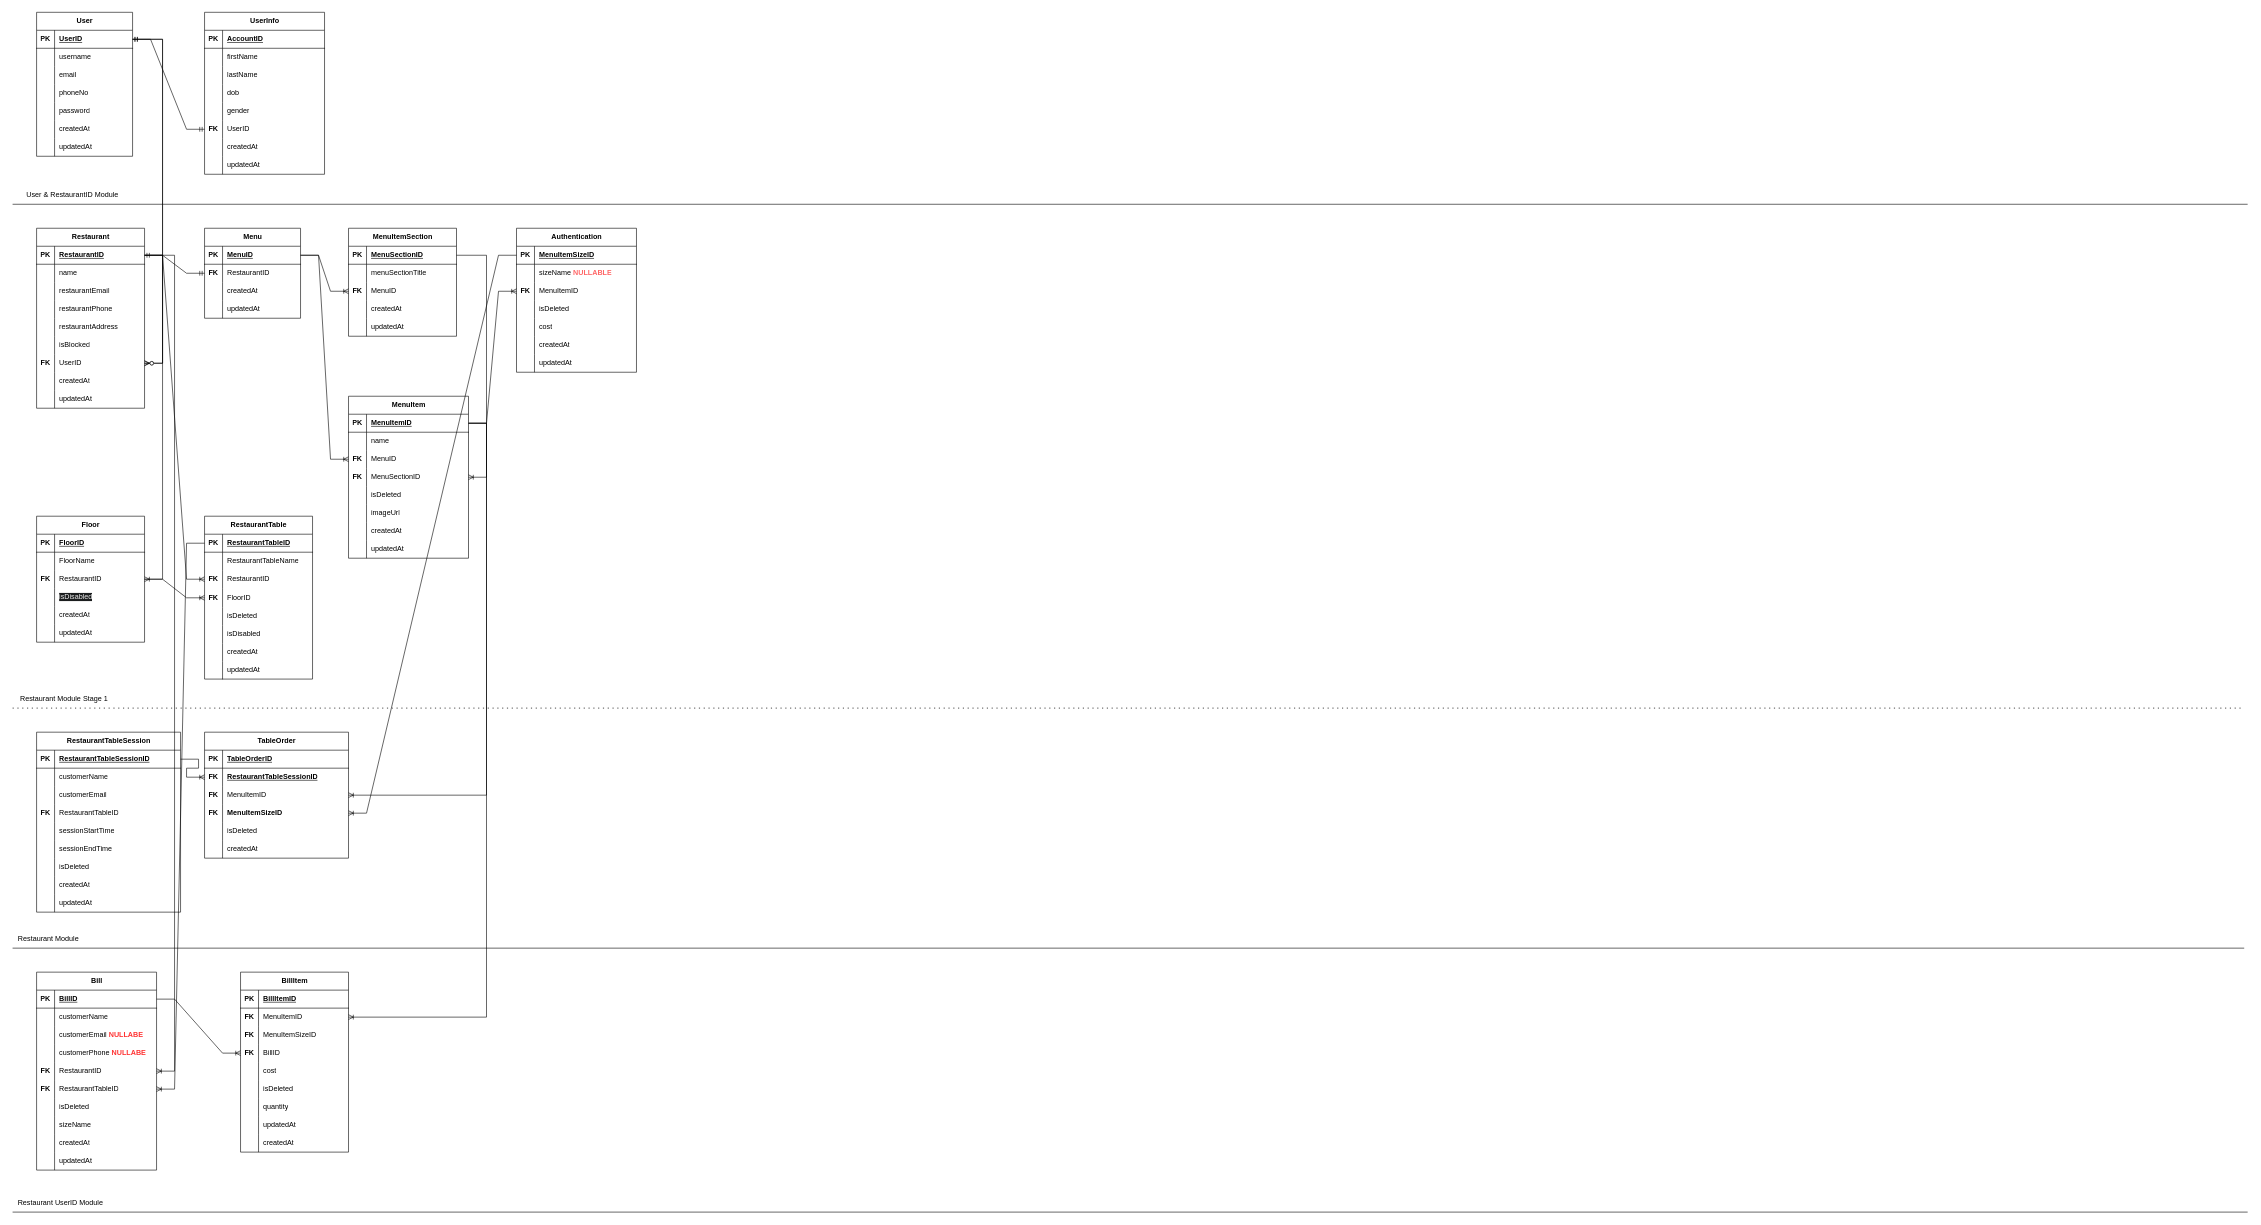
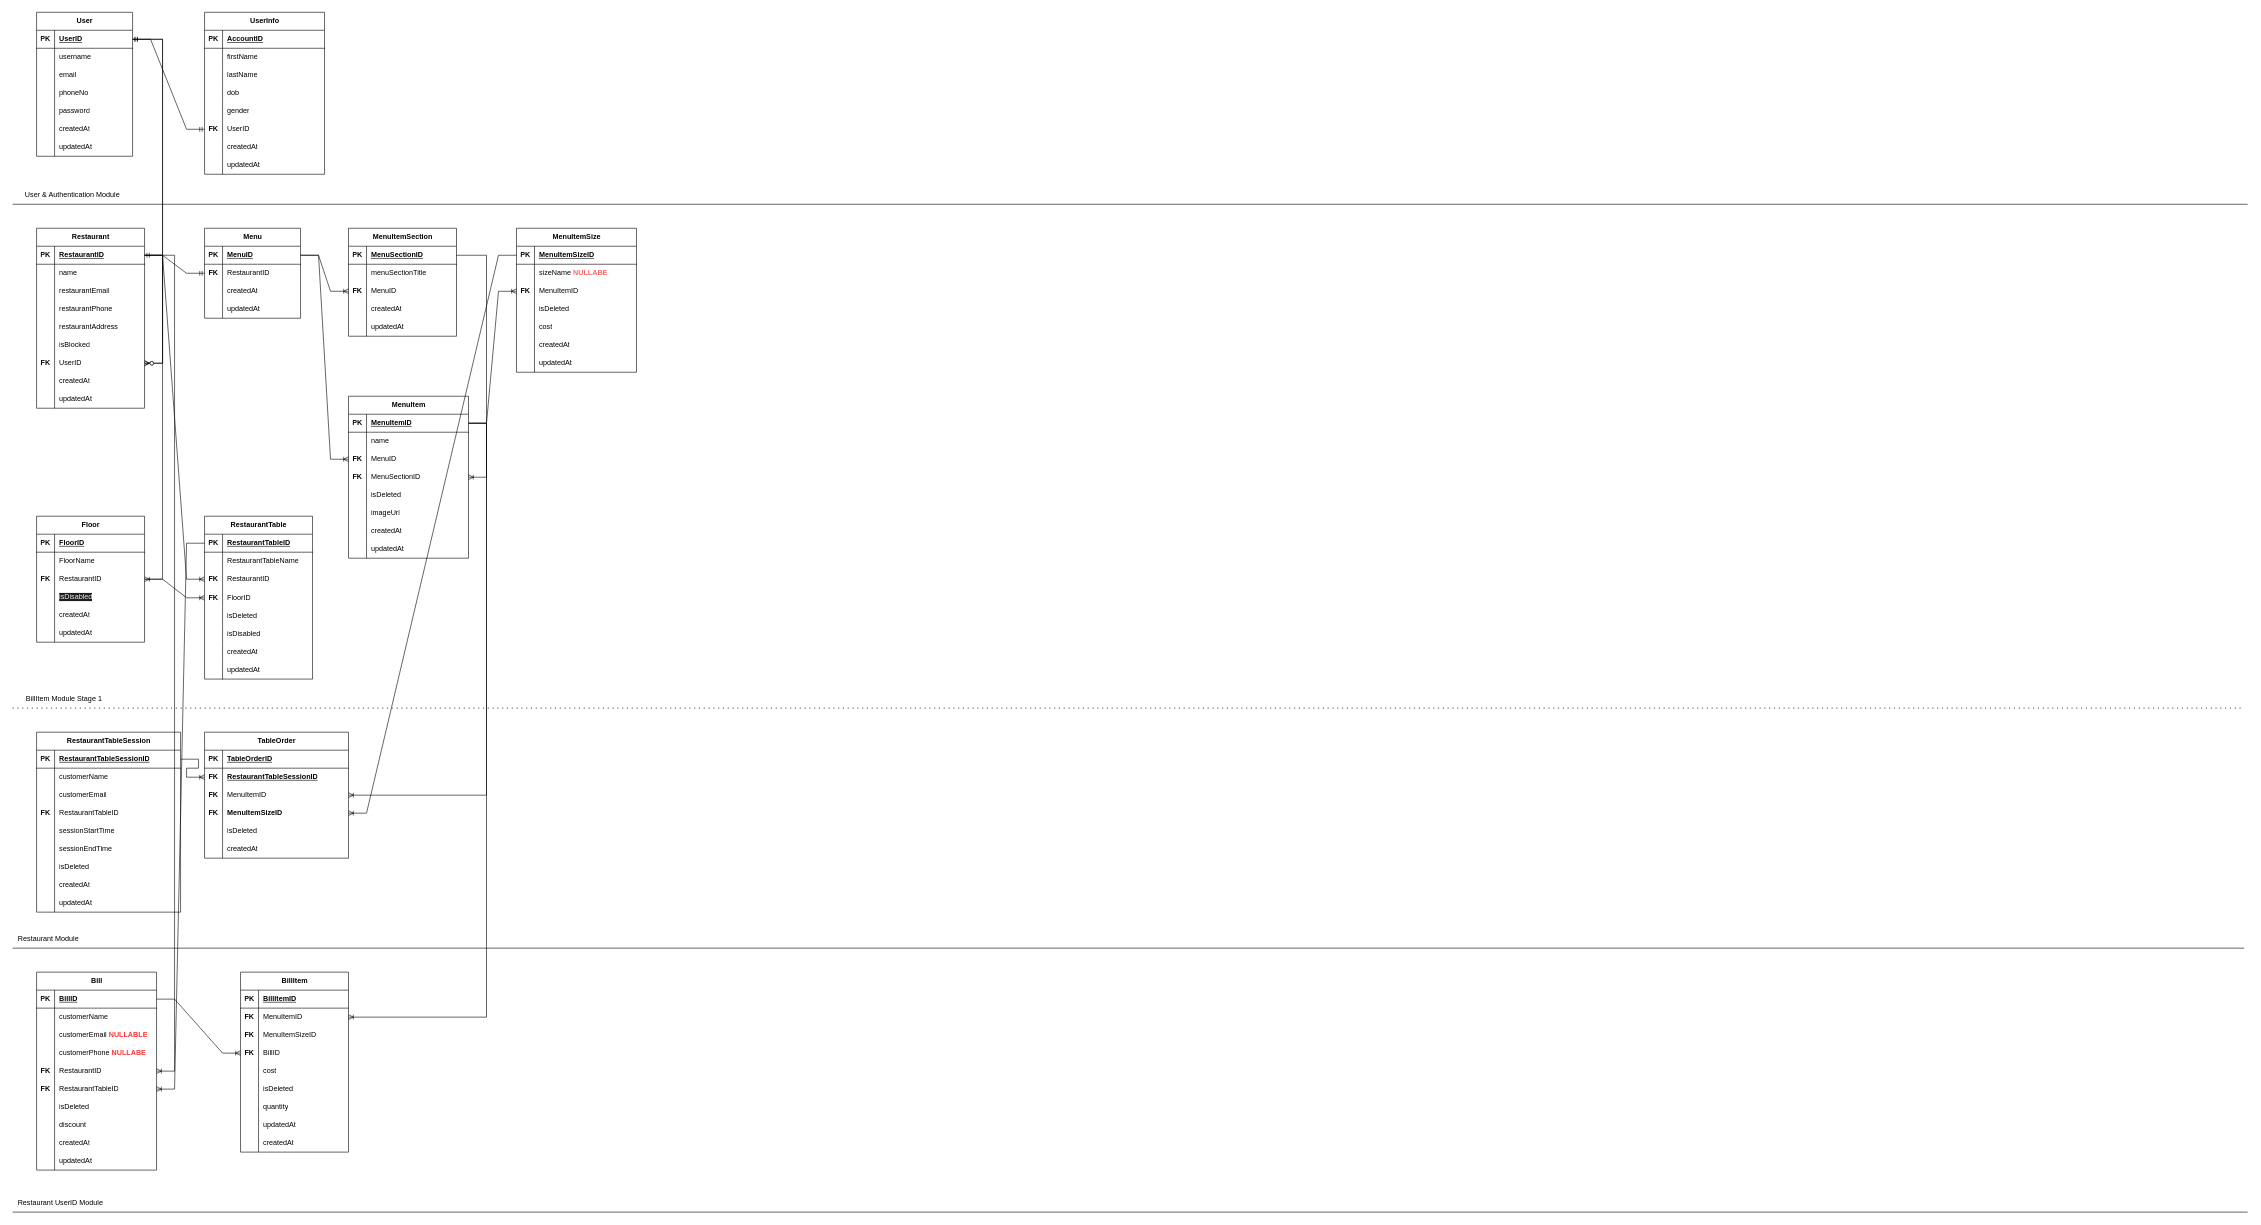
node "User & RestaurantID Module": label "User & RestaurantID Module" -> "User & Authentication Module"
node "Authentication": label "Authentication" -> "MenuItemSize"
node "sizeName NULLABLE": label "sizeName NULLABLE" -> "sizeName NULLABE"
node "Restaurant Module Stage 1": label "Restaurant Module Stage 1" -> "BillItem Module Stage 1"
node "customerEmail NULLABE": label "customerEmail NULLABE" -> "customerEmail NULLABLE"
node "sizeName": label "sizeName" -> "discount"
